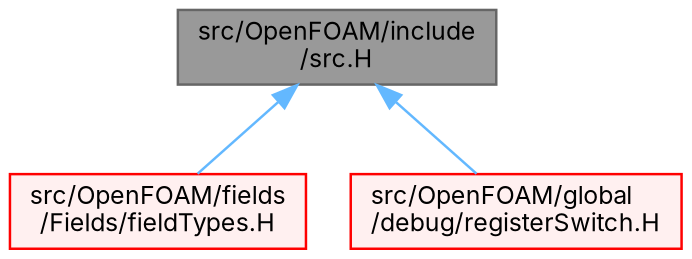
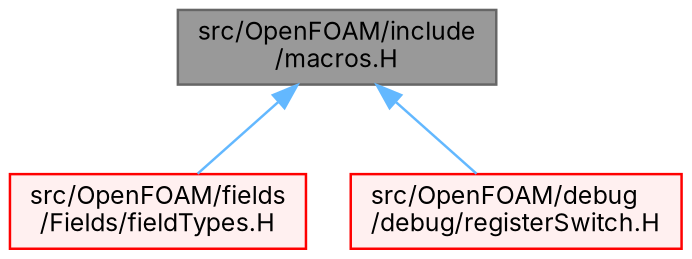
node "src/OpenFOAM/include /src.H": label "src/OpenFOAM/include /src.H" -> "src/OpenFOAM/include /macros.H"
node "src/OpenFOAM/global /debug/registerSwitch.H": label "src/OpenFOAM/global /debug/registerSwitch.H" -> "src/OpenFOAM/debug /debug/registerSwitch.H"
